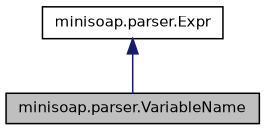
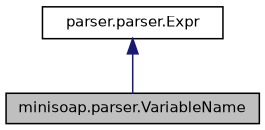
node "minisoap.parser.Expr": label "minisoap.parser.Expr" -> "parser.parser.Expr"
